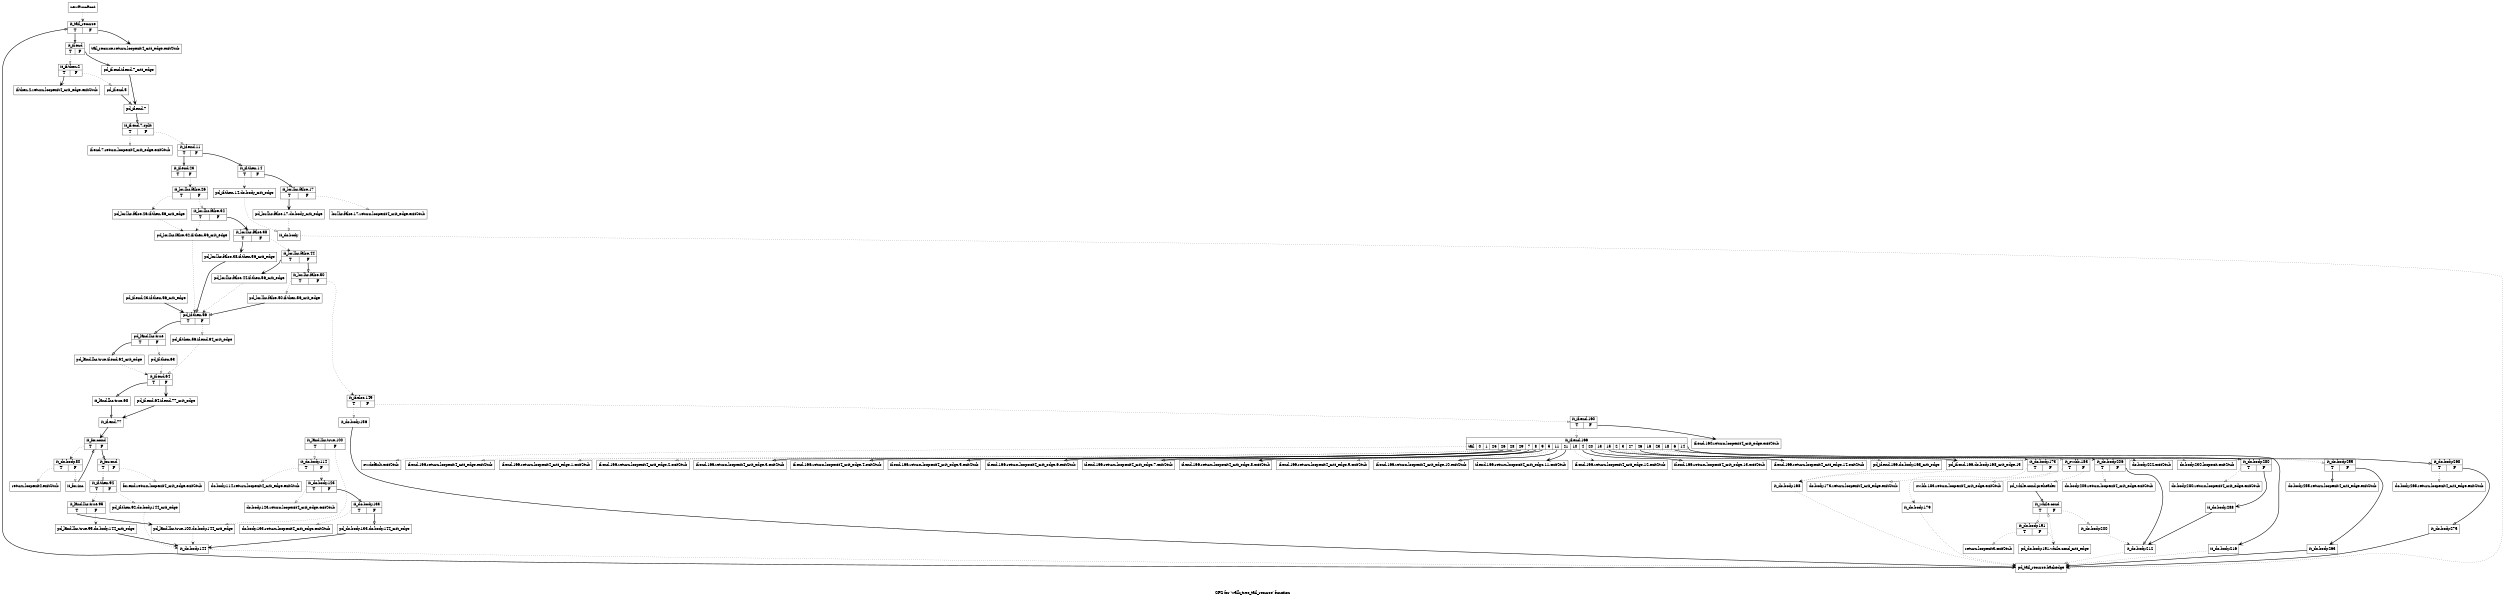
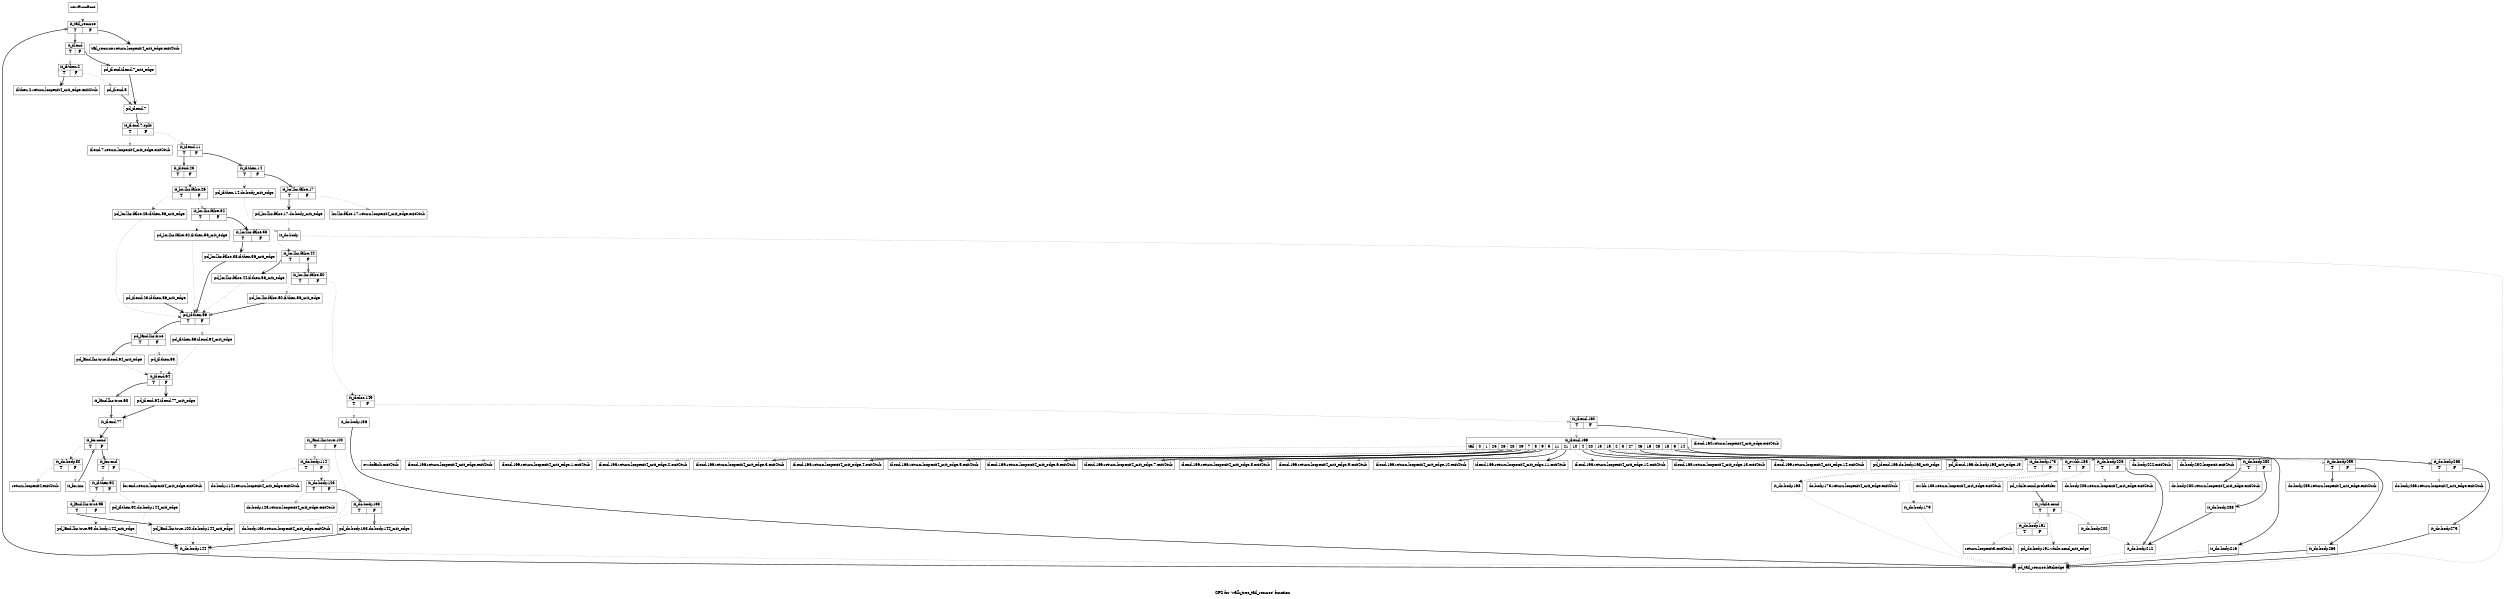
edge "pd_lor.lhs.false.26.if.then.56_crit_edge" -> "pd_lor.lhs.false.32.if.then.56_crit_edge": now "pd_lor.lhs.false.26.if.then.56_crit_edge" -> "pd_if.then.56"
edge "pd_if.then.56.if.end.64_crit_edge" -> "it_if.end.64": arrowhead onormal -> vee
edge "it_do.body.280" -> "do.body.280.return.loopexit4_crit_edge.exitStub": style dotted -> bold
